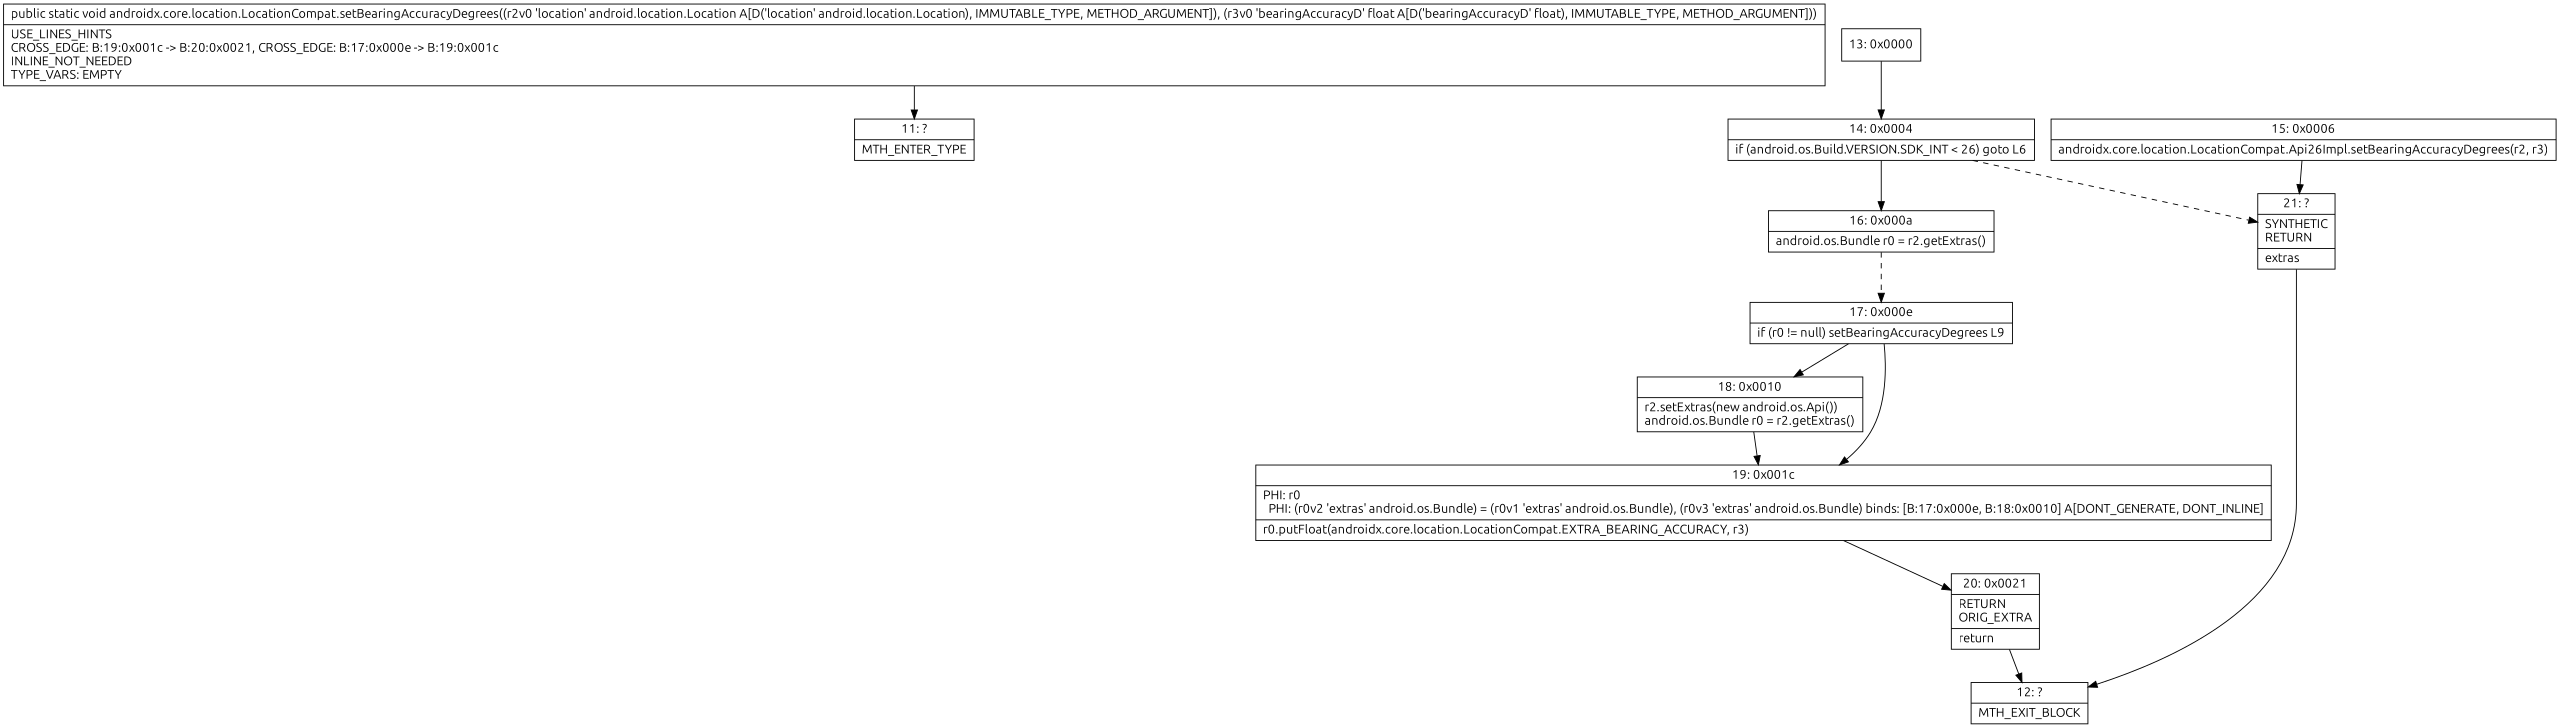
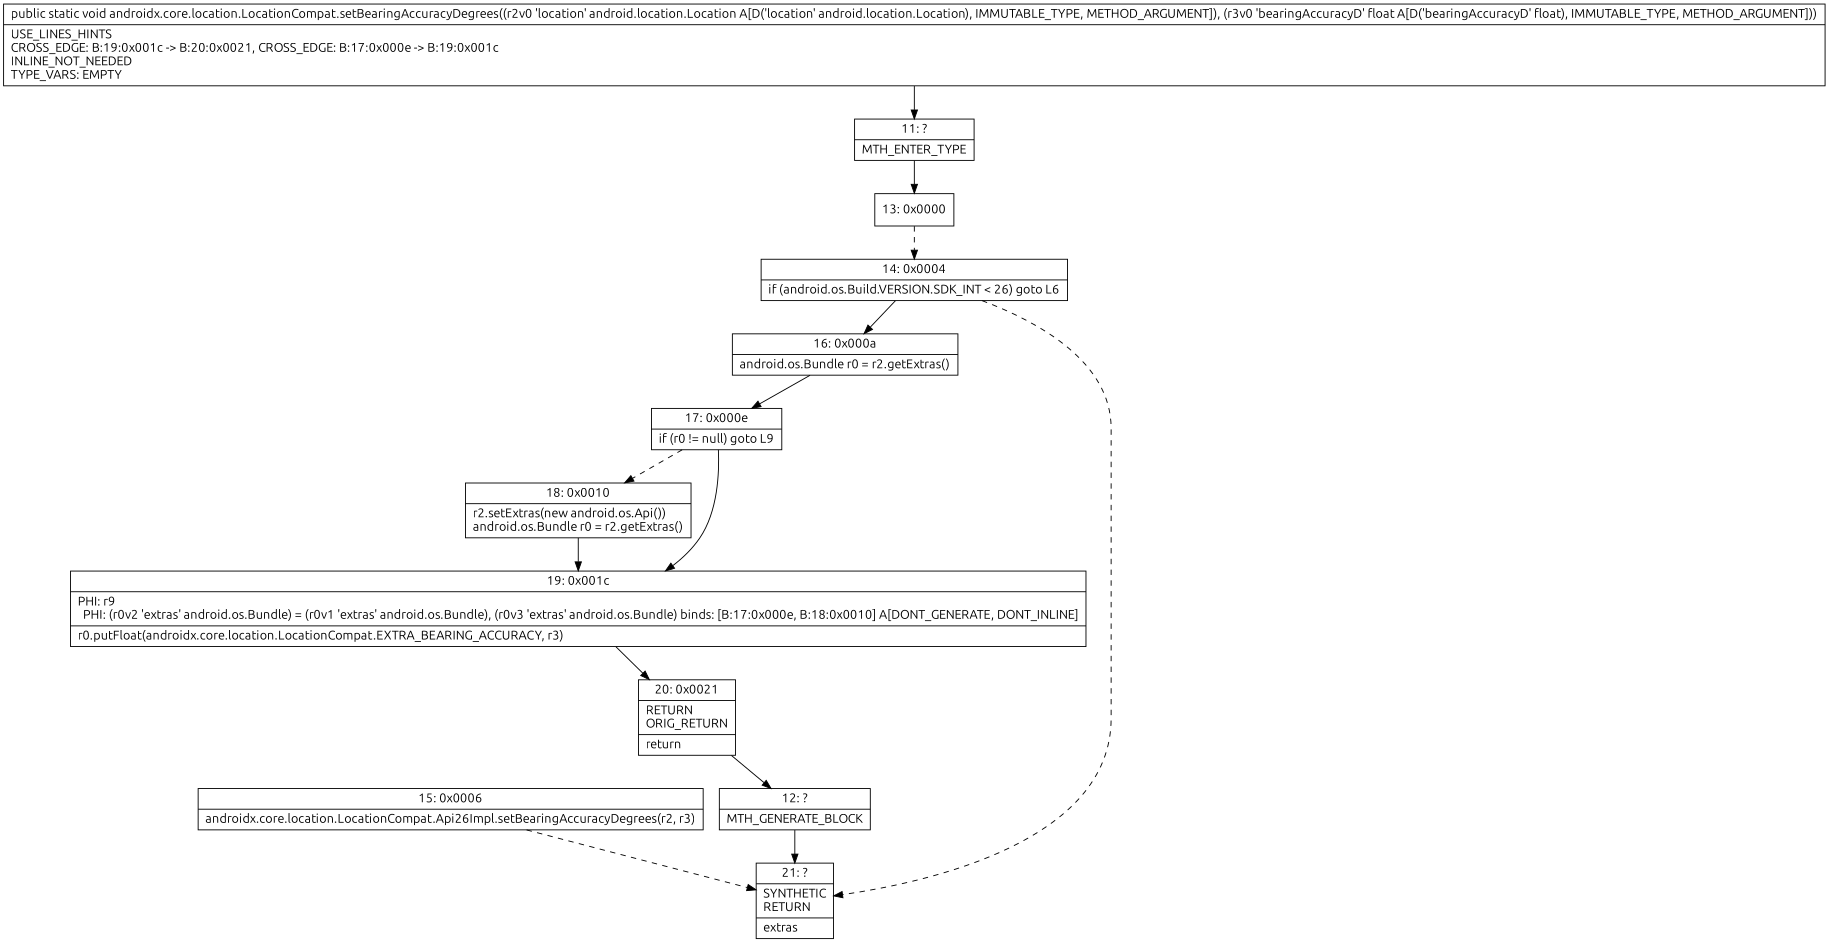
edge "13: 0x0000" -> "14: 0x0004": style solid -> dashed
edge "11: ?" -> "13: 0x0000": added
edge "15: 0x0006" -> "21: ?": style solid -> dashed
edge "16: 0x000a" -> "17: 0x000e": style dashed -> solid
node "17: 0x000e": text "if (r0 != null) setBearingAccuracyDegrees L9" -> "if (r0 != null) goto L9"
edge "17: 0x000e" -> "18: 0x0010": style solid -> dashed
node "19: 0x001c": text "PHI: r0" -> "PHI: r9"
edge "21: ?" -> "12: ?": reversed
node "20: 0x0021": text "ORIG_EXTRA" -> "ORIG_RETURN"
node "12: ?": text "MTH_EXIT_BLOCK" -> "MTH_GENERATE_BLOCK"
